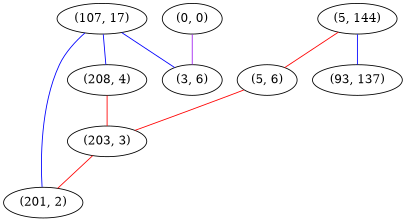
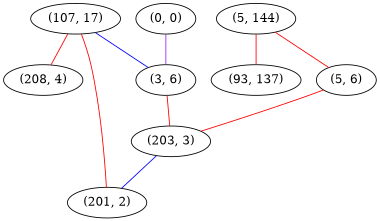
edge "(107, 17)" -- "(208, 4)": color blue -> red
edge "(5, 144)" -- "(93, 137)": color blue -> red
edge "(107, 17)" -- "(201, 2)": color blue -> red
edge "(208, 4)" -- "(203, 3)": now "(3, 6)" -- "(203, 3)"
edge "(203, 3)" -- "(201, 2)": color red -> blue
